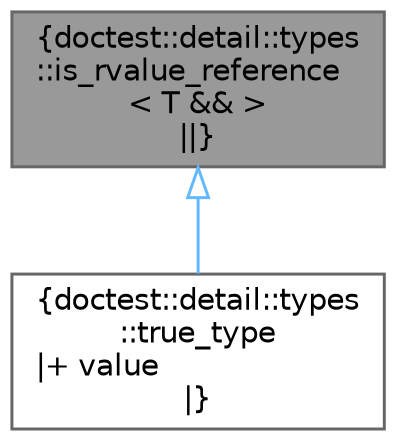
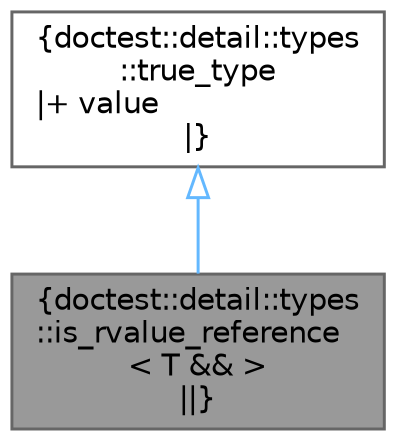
edge "{doctest::detail::types ::true_type |+ value |}" -> "{doctest::detail::types ::is_rvalue_reference < T && > ||}": reversed
